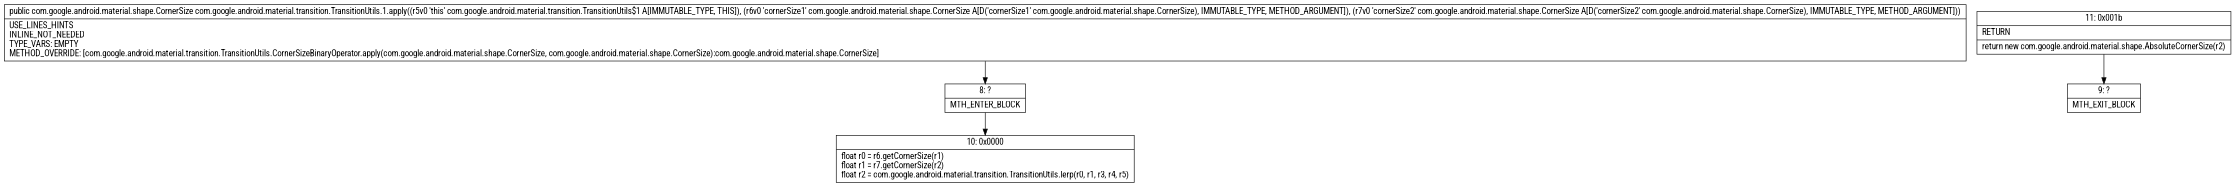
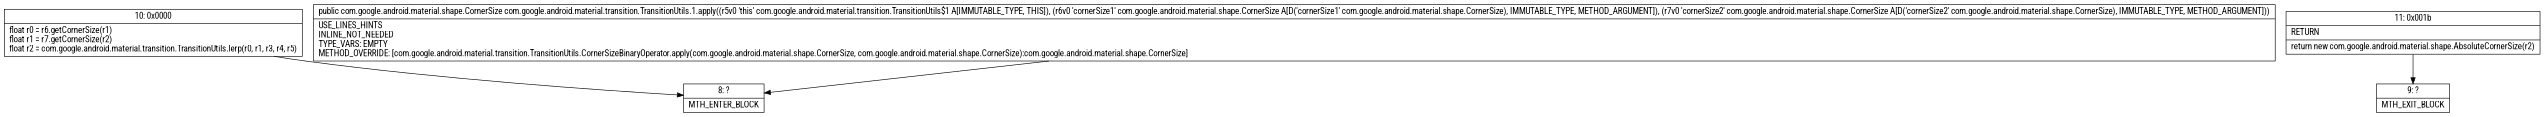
edge "8: ?" -> "10: 0x0000": reversed
